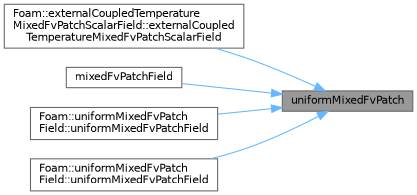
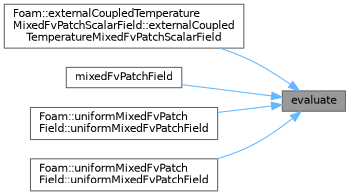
node "uniformMixedFvPatch": label "uniformMixedFvPatch" -> "evaluate"
